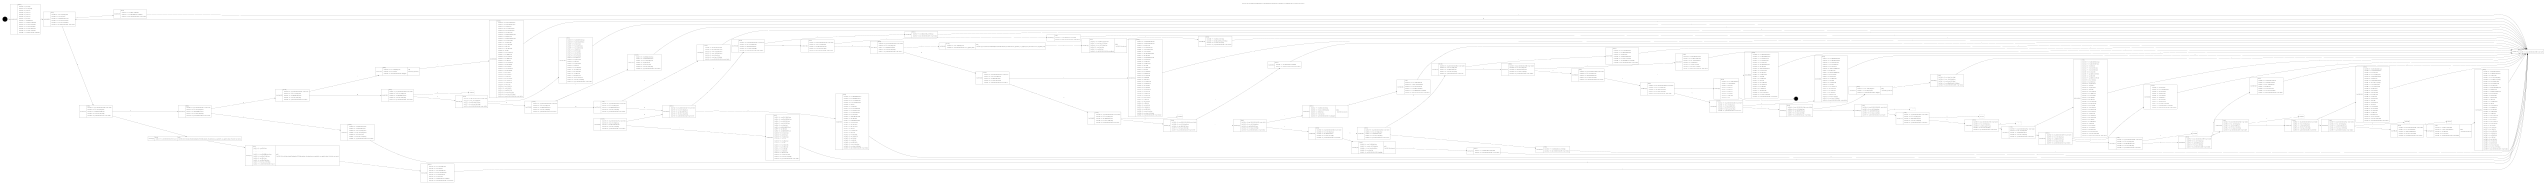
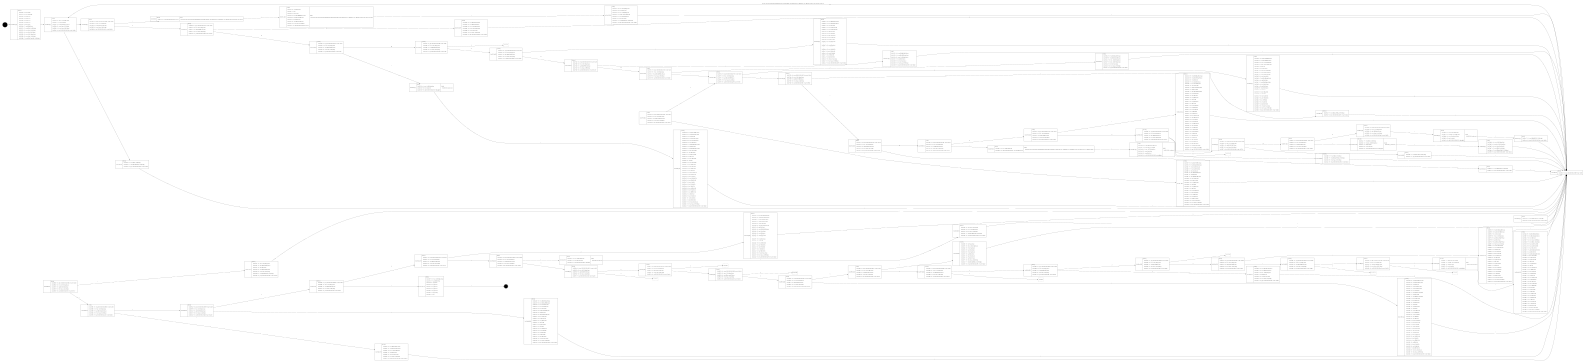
node "0x40184f [25]": removed
